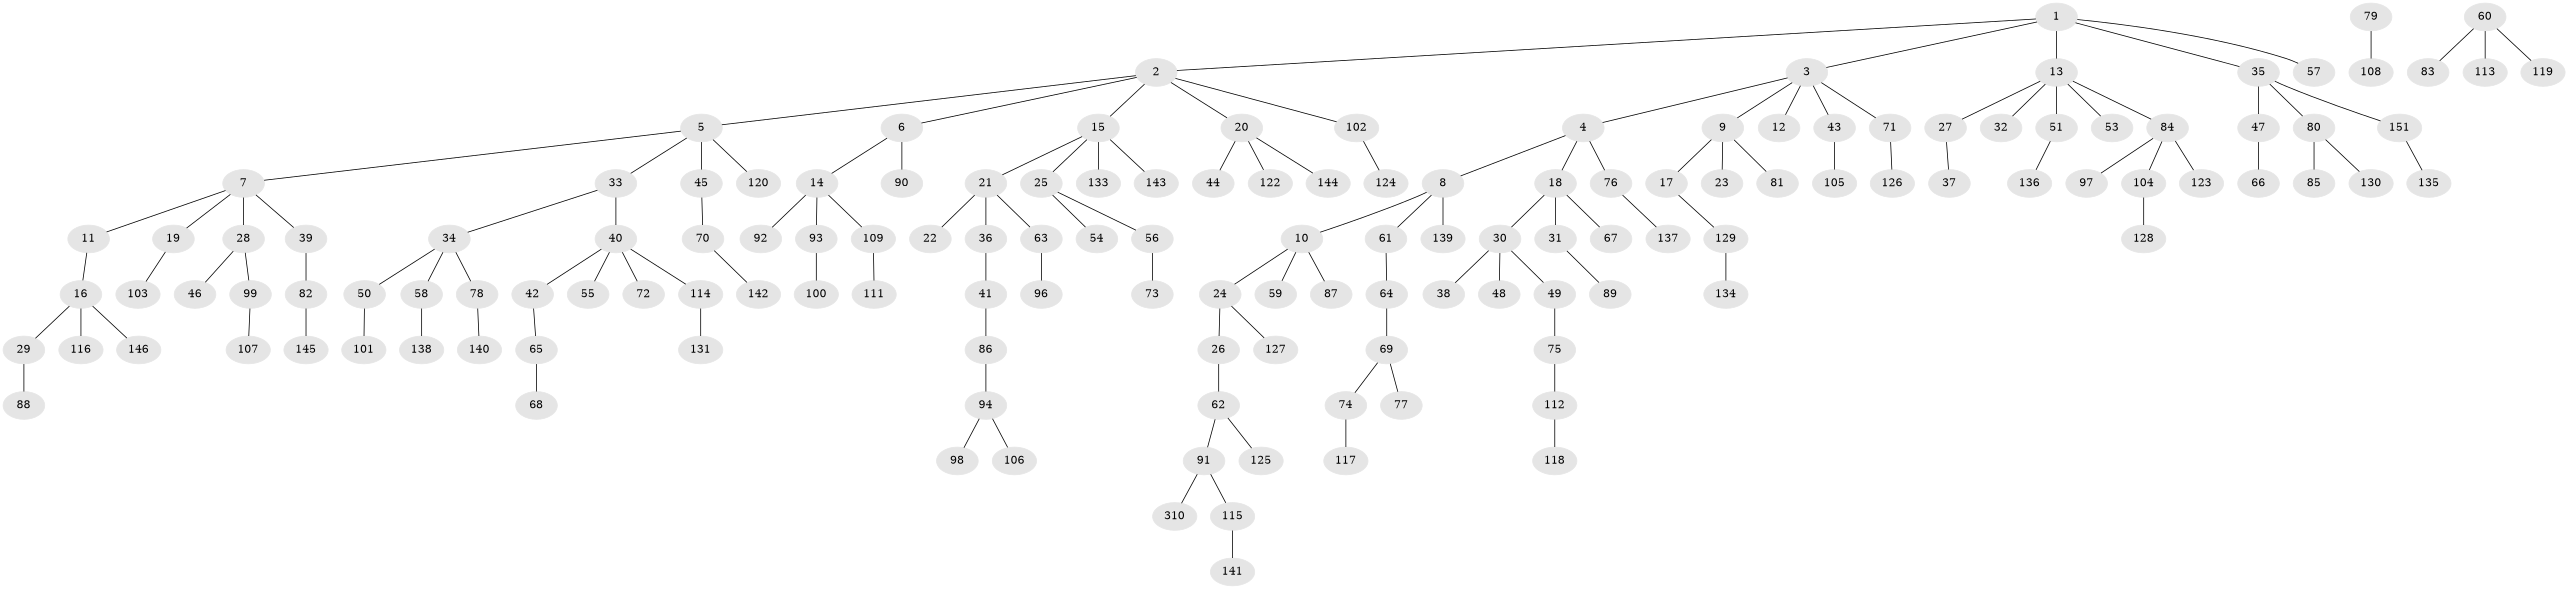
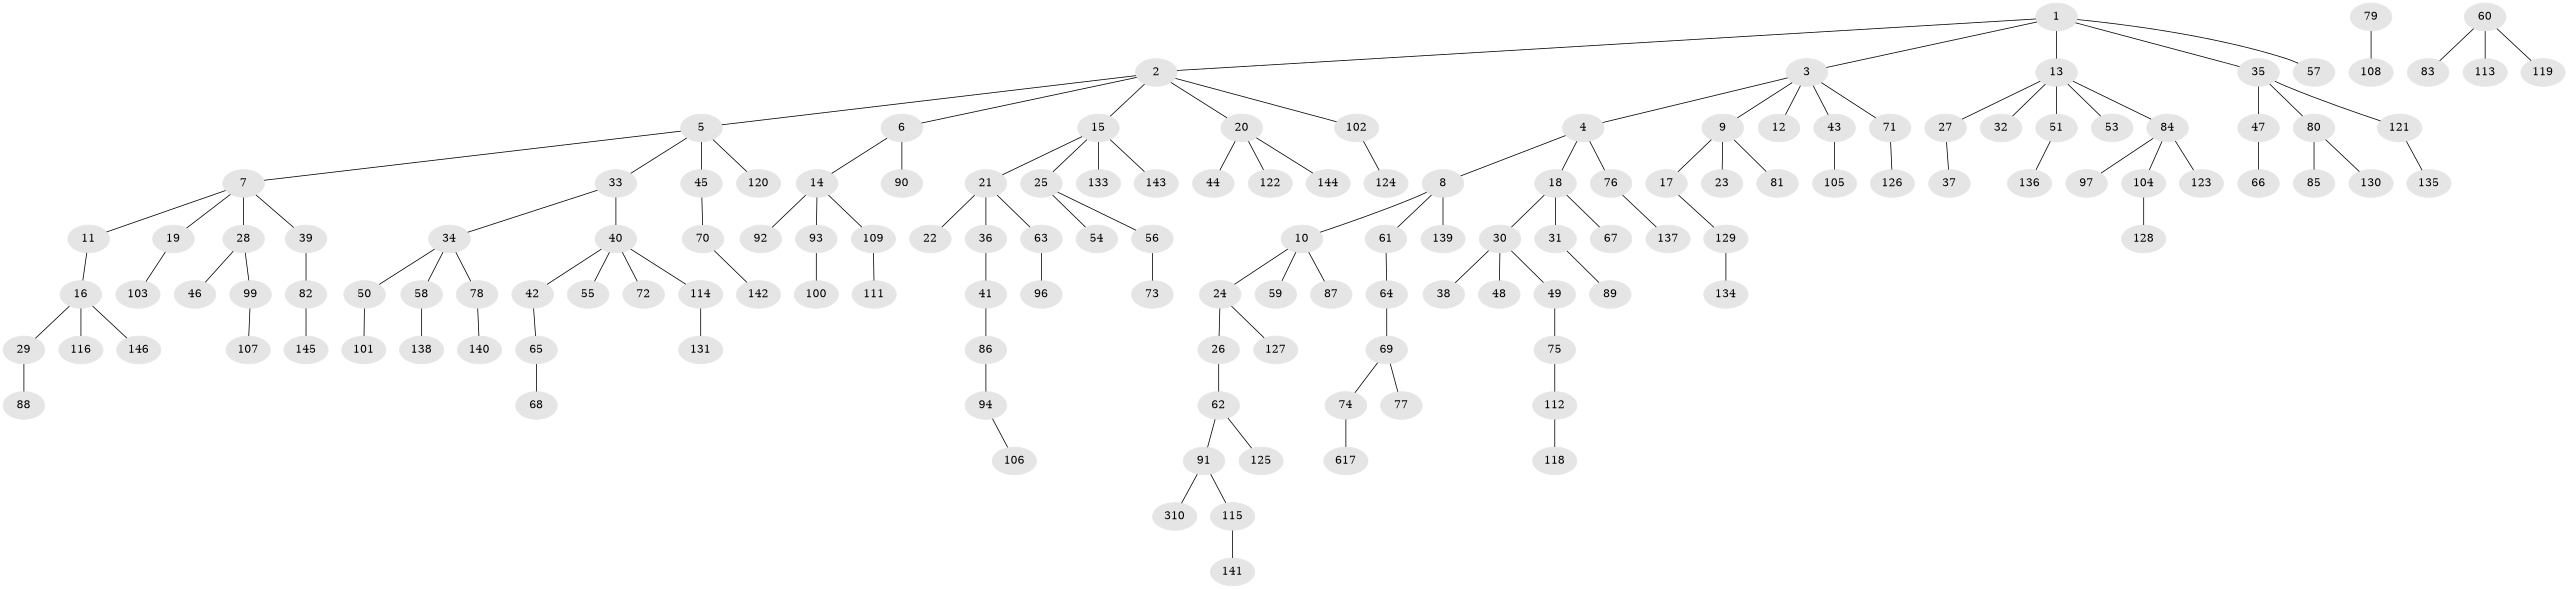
node "151": label "151" -> "121"
node "98": removed
node "117": label "117" -> "617"
